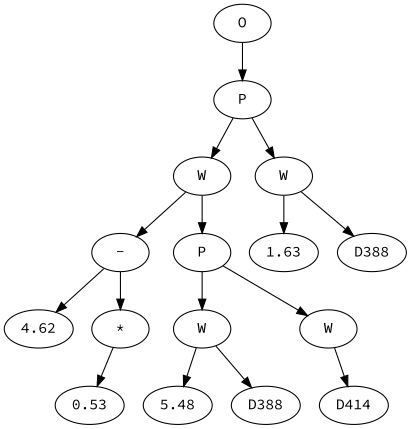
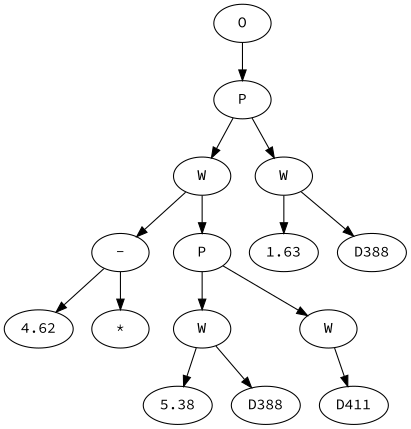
node "0.53": removed
node "5.48": label "5.48" -> "5.38"
node "D414": label "D414" -> "D411"
